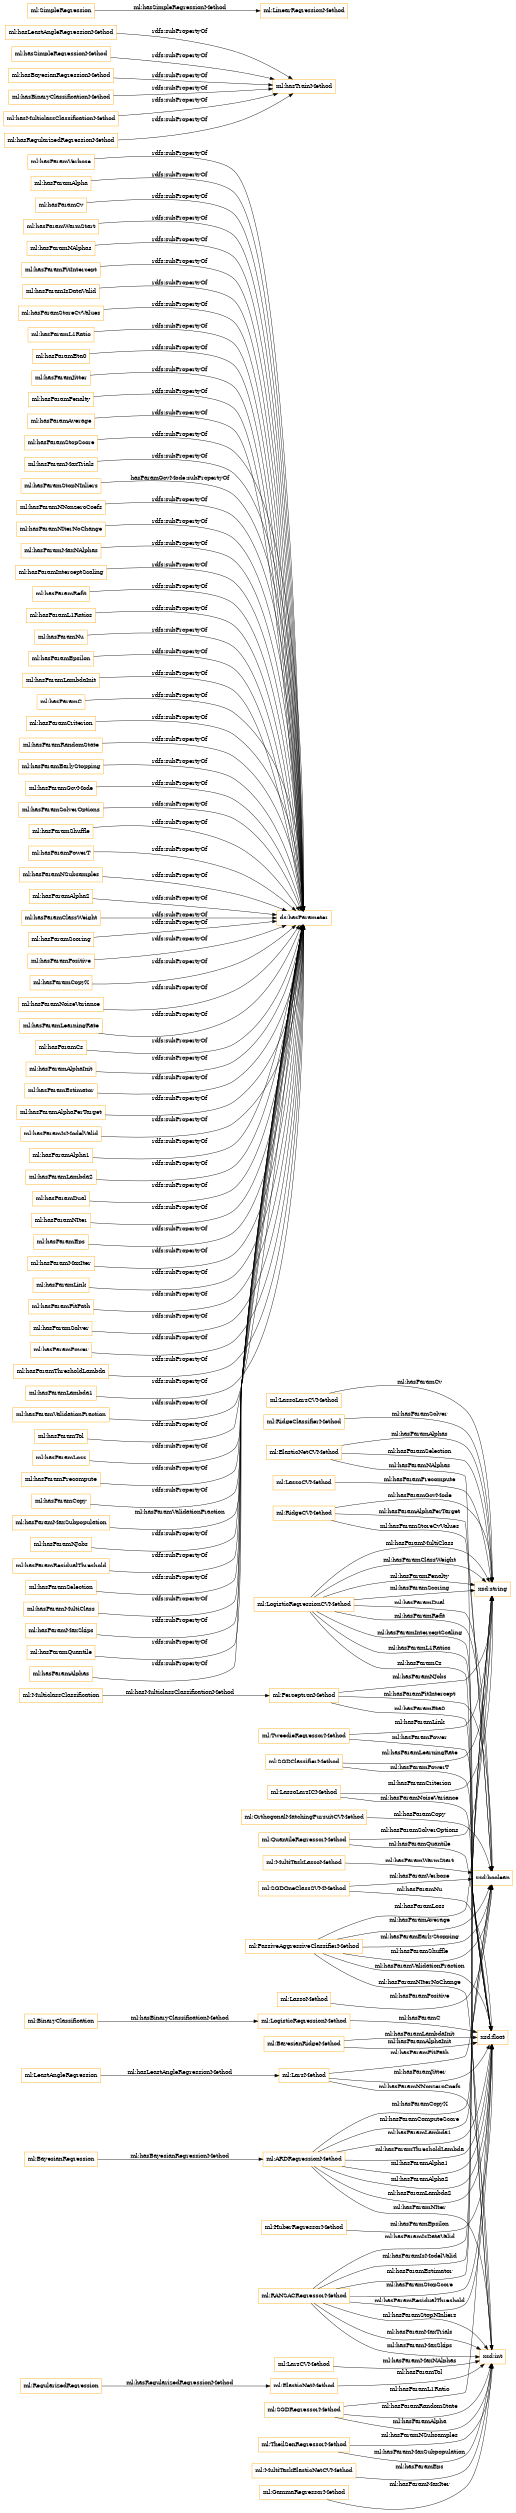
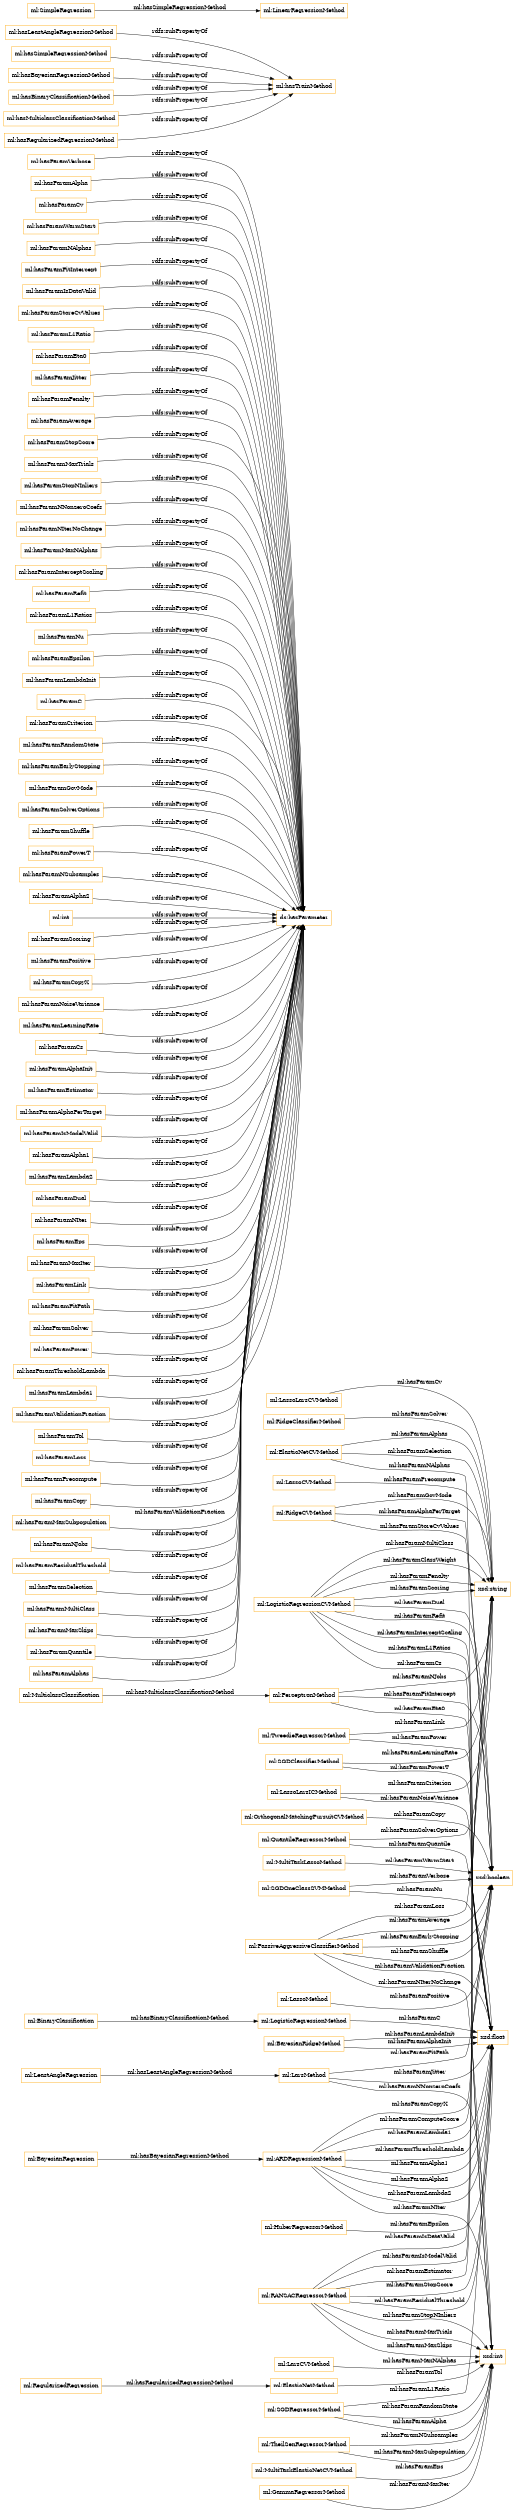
edge "ml:hasParamStopNInliers" -> "ds:hasParameter": label "hasParamGcvMode:subPropertyOf" -> "rdfs:subPropertyOf"
node "ml:hasParamClassWeight": label "ml:hasParamClassWeight" -> "ml:int"
